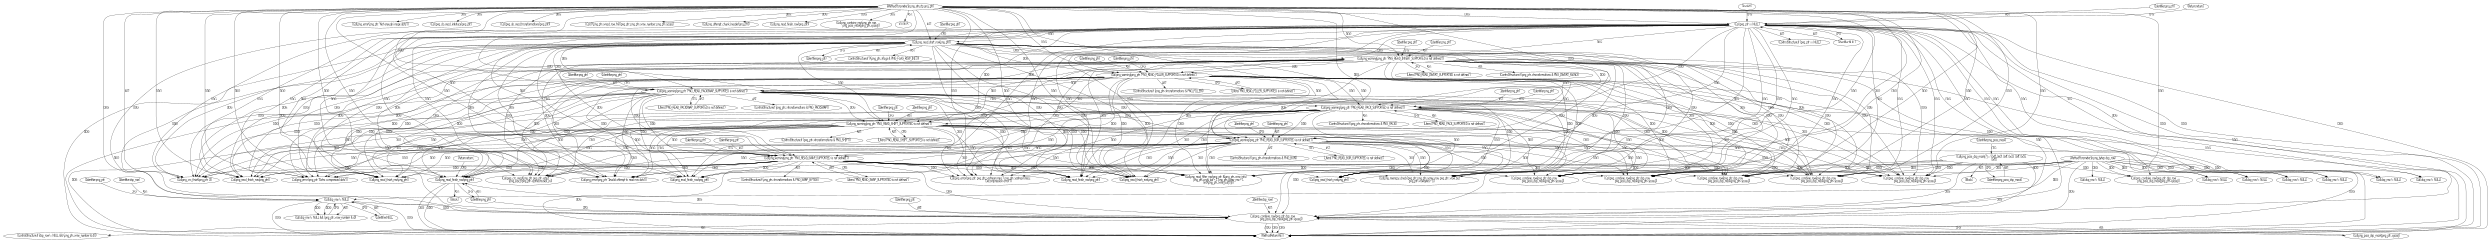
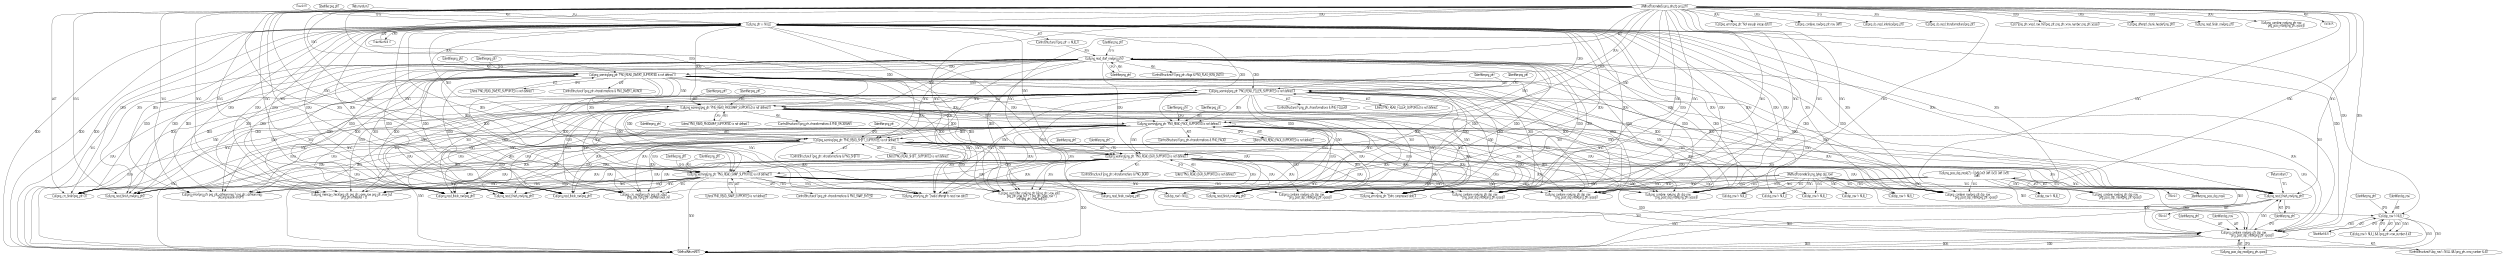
edge "(MethodParameterIn,png_structp png_ptr)" -> "(Call,png_do_read_interlace(png_ptr))": label "DDG: " -> "CFG: "
node "(Call,png_combine_row(png_ptr, row, 0xff))": added
edge "(Call,png_ptr == NULL)" -> "(Call,png_read_start_row(png_ptr))": now "(ControlStructure,if (png_ptr == NULL))" -> "(Call,png_read_start_row(png_ptr))"
node "(Identifier,png_pass_mask)": removed
